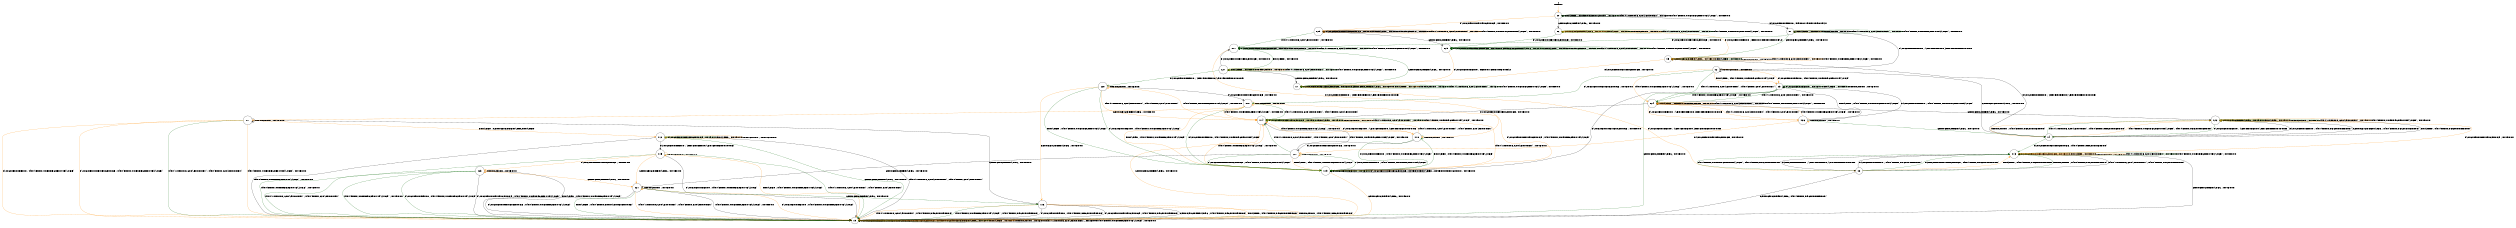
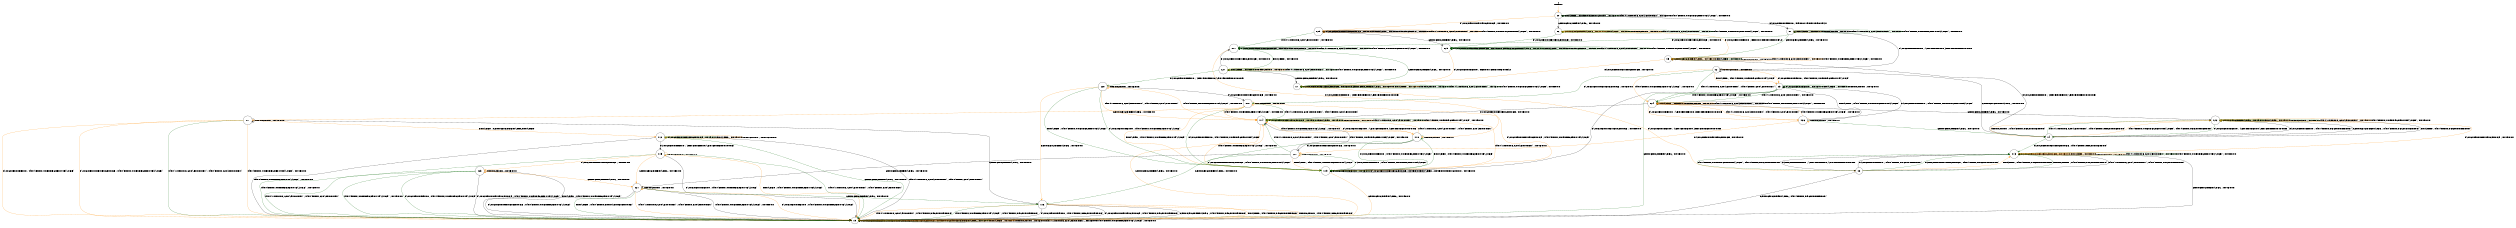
edge "s18" -> "s16": added, label "CHANGE_CIPHER_SPEC / TIMEOUT"
